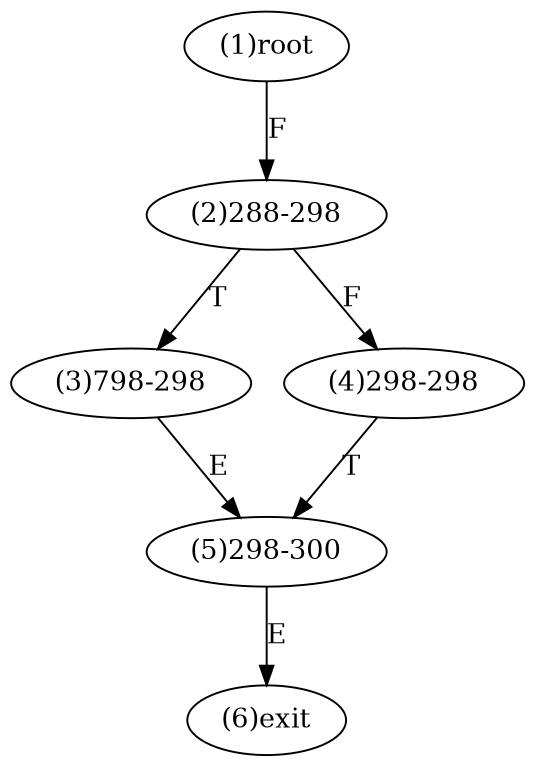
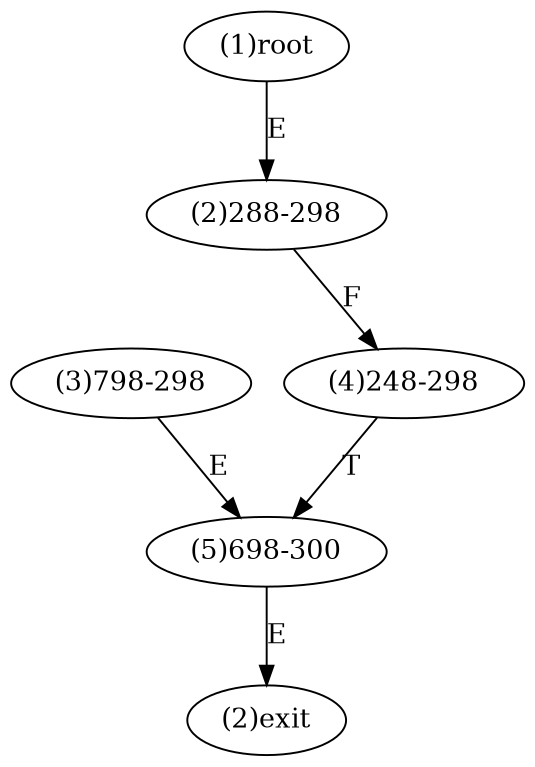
edge "(1)root" -> "(2)288-298": label "F" -> "E"
edge "(2)288-298" -> "(3)798-298": removed, label "T"
node "(4)298-298": label "(4)298-298" -> "(4)248-298"
node "(5)298-300": label "(5)298-300" -> "(5)698-300"
node "(6)exit": label "(6)exit" -> "(2)exit"
